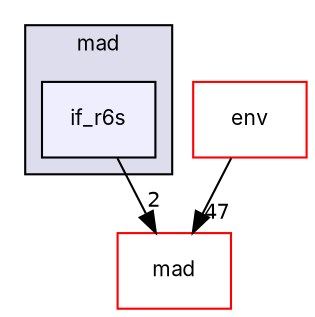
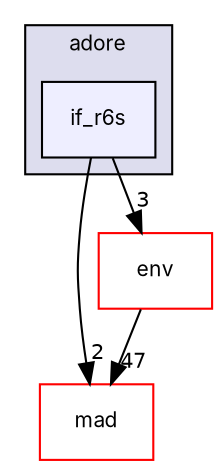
cluster "mad": label "mad" -> "adore"
edge "if_r6s" -> "env": added
